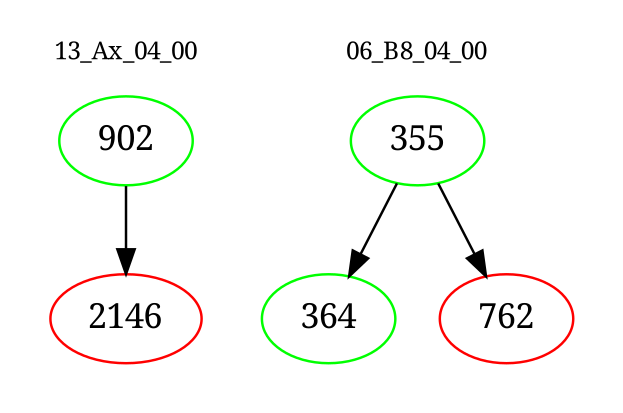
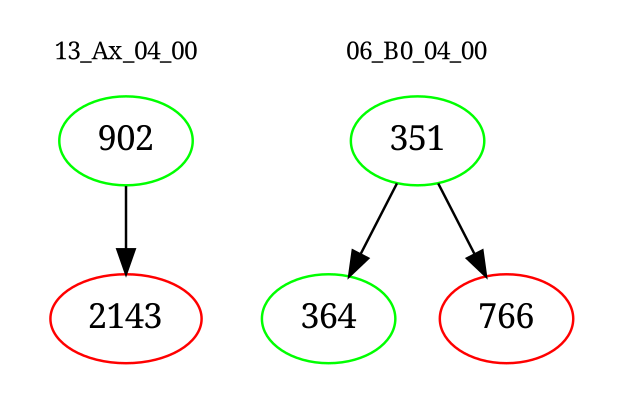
cluster "06_B8_04_00": label "06_B8_04_00" -> "06_B0_04_00"
node "355": label "355" -> "351"
node "2146": label "2146" -> "2143"
node "762": label "762" -> "766"
